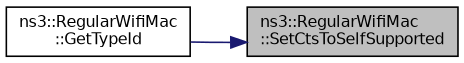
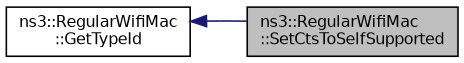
edge "ns3::RegularWifiMac ::GetTypeId" -> "ns3::RegularWifiMac ::SetCtsToSelfSupported": reversed
